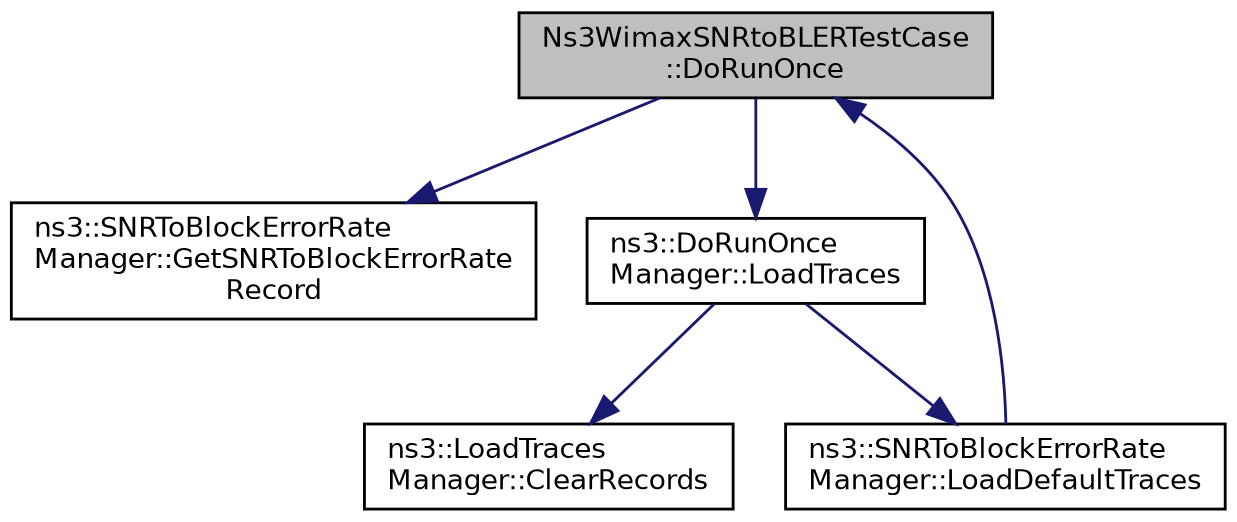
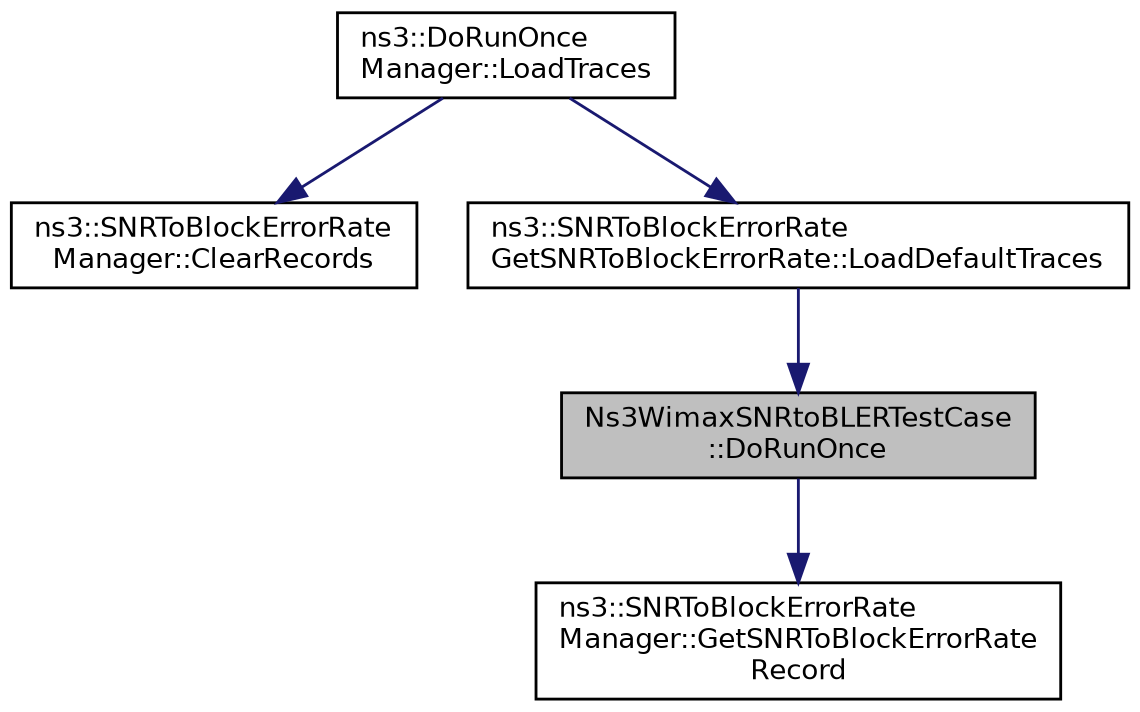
edge "Ns3WimaxSNRtoBLERTestCase ::DoRunOnce" -> "ns3::DoRunOnce Manager::LoadTraces": removed
node "ns3::LoadTraces Manager::ClearRecords": label "ns3::LoadTraces Manager::ClearRecords" -> "ns3::SNRToBlockErrorRate Manager::ClearRecords"
node "ns3::SNRToBlockErrorRate Manager::LoadDefaultTraces": label "ns3::SNRToBlockErrorRate Manager::LoadDefaultTraces" -> "ns3::SNRToBlockErrorRate GetSNRToBlockErrorRate::LoadDefaultTraces"
